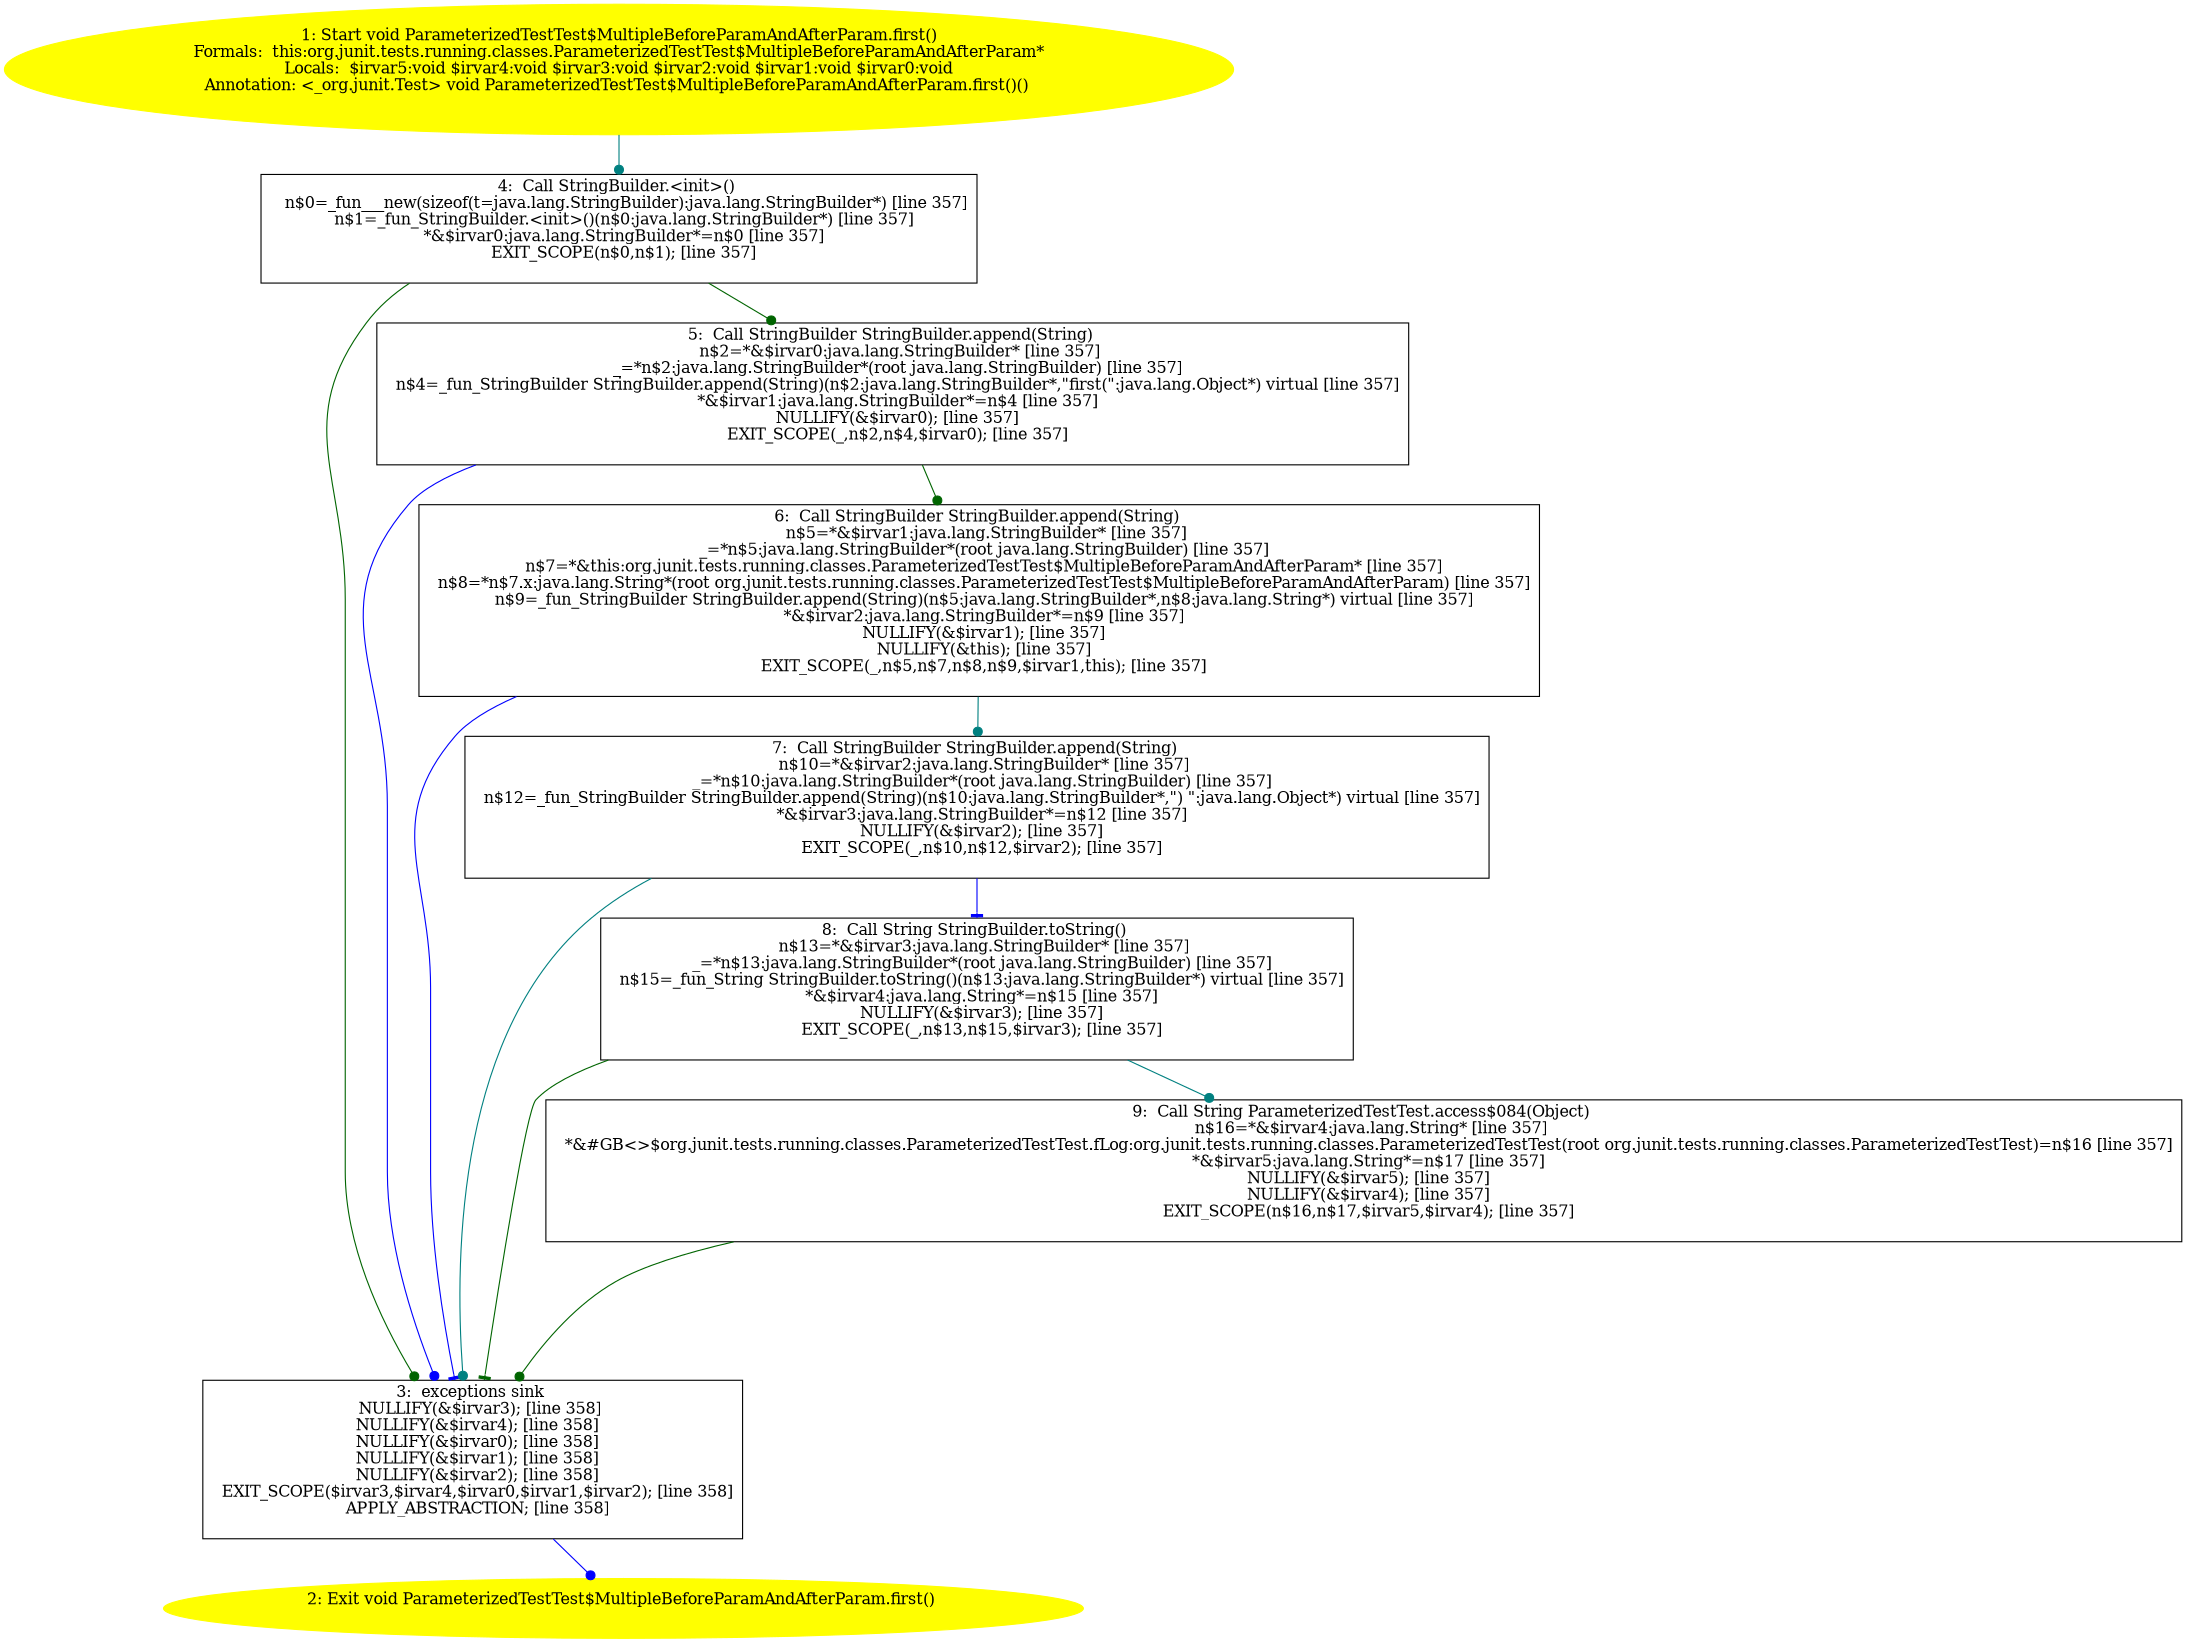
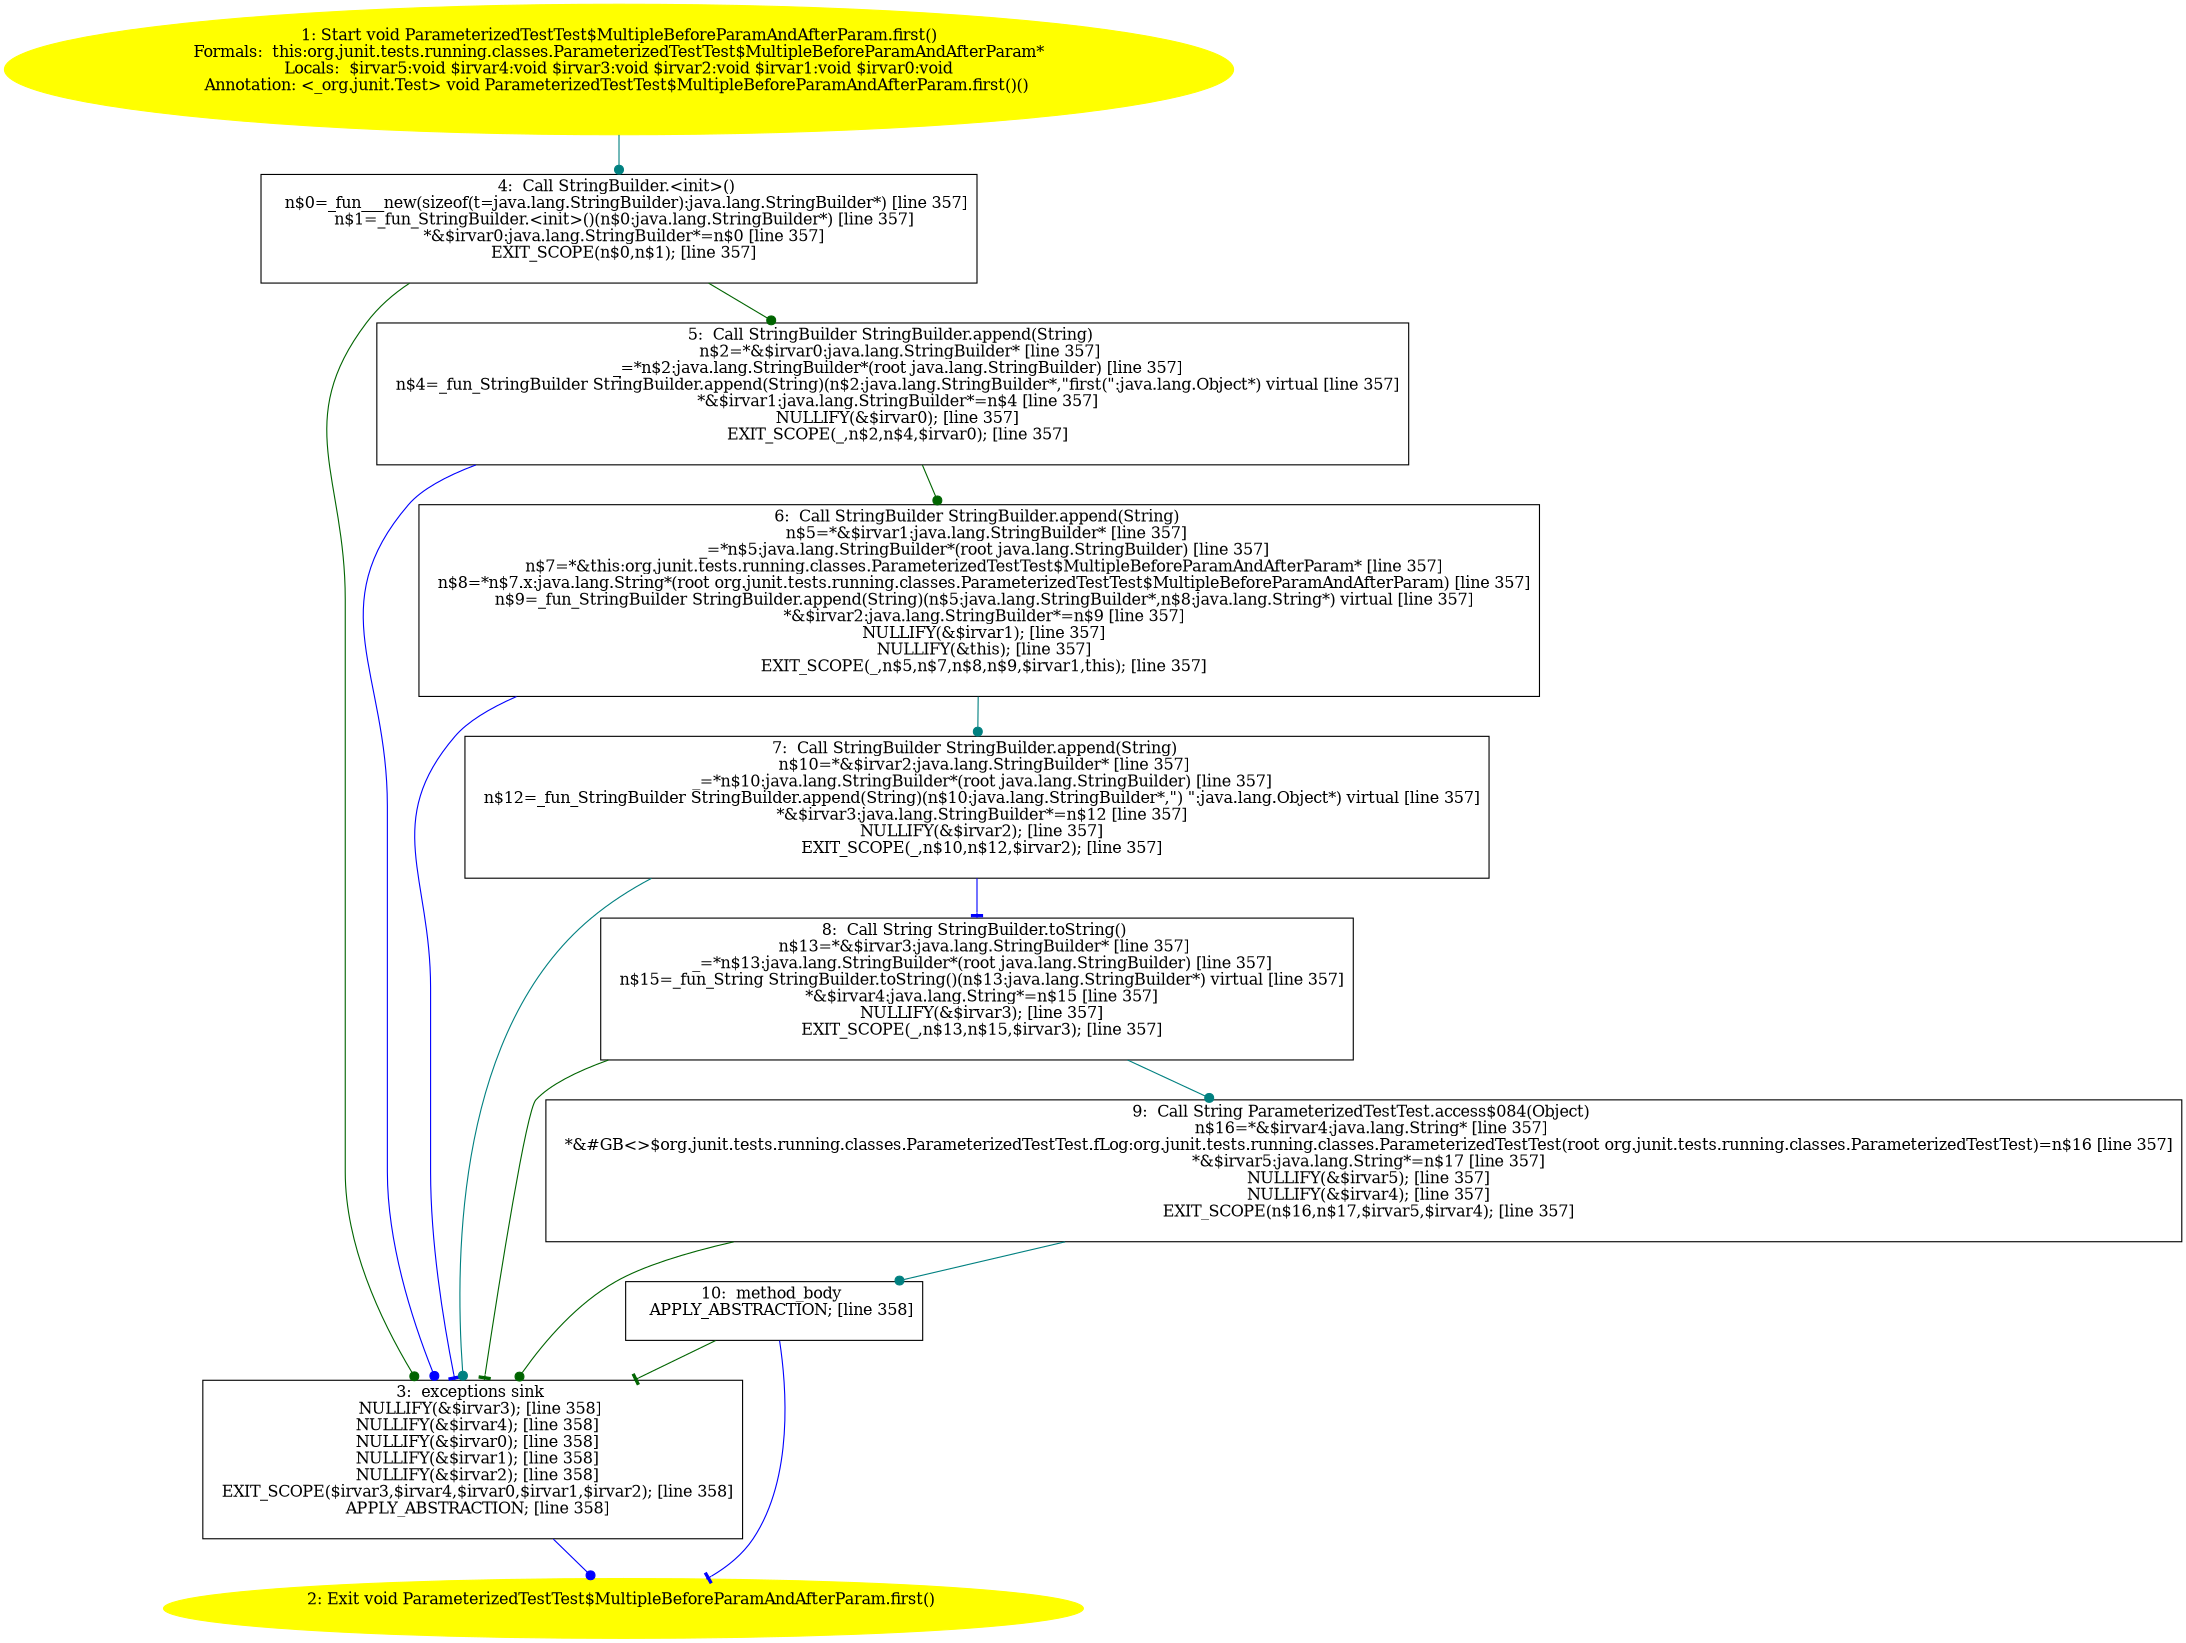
node "10:  method_body APPLY_ABSTRACTION; [line 358]": added
